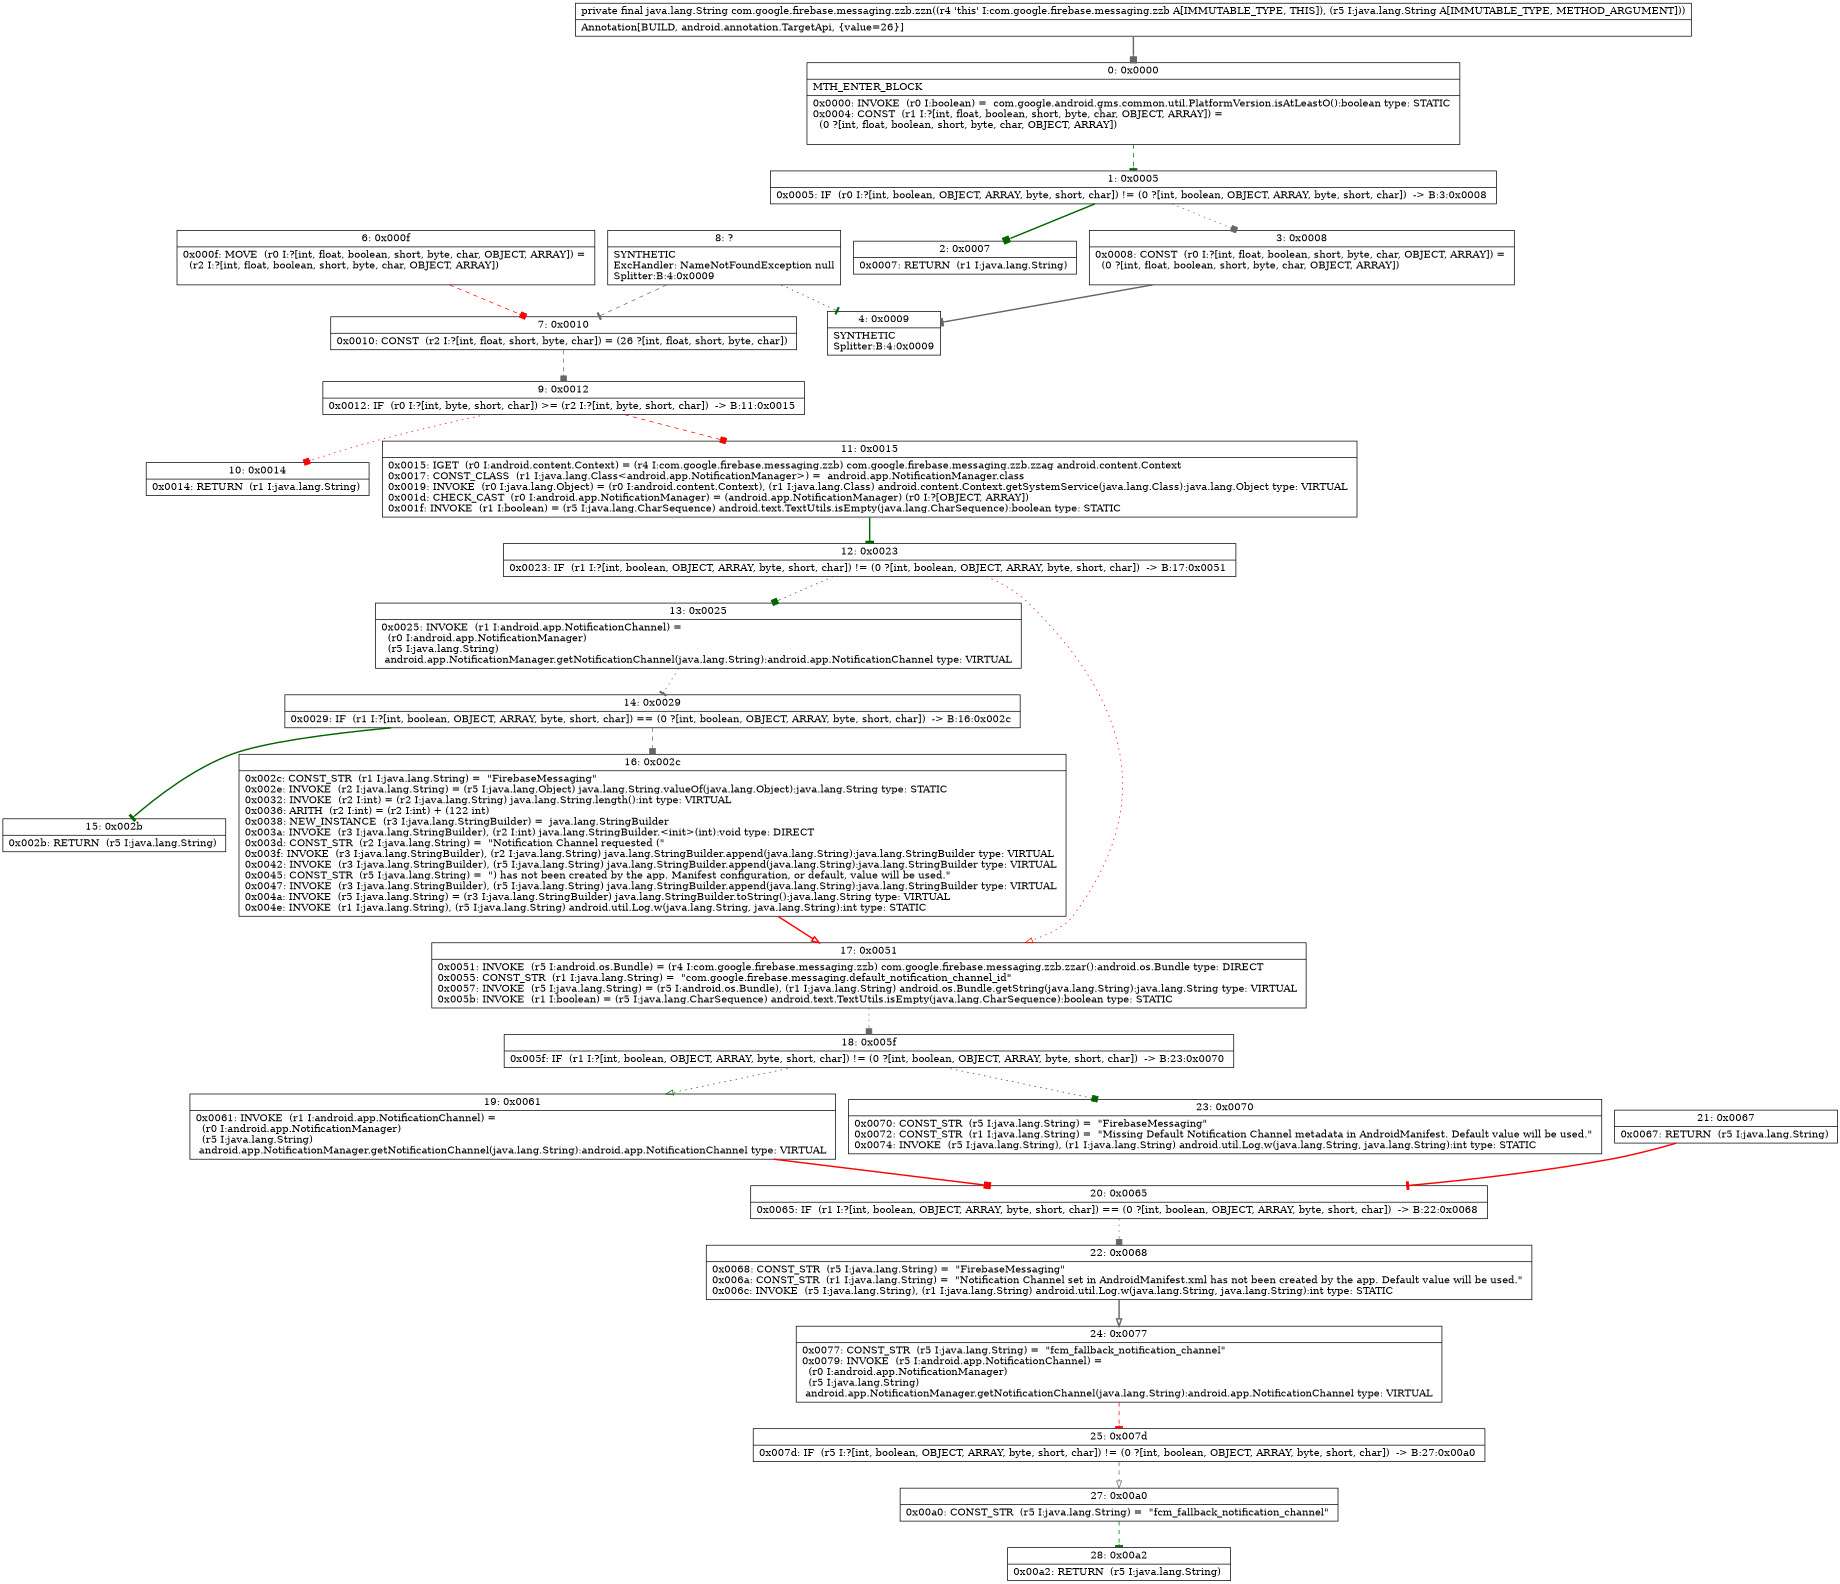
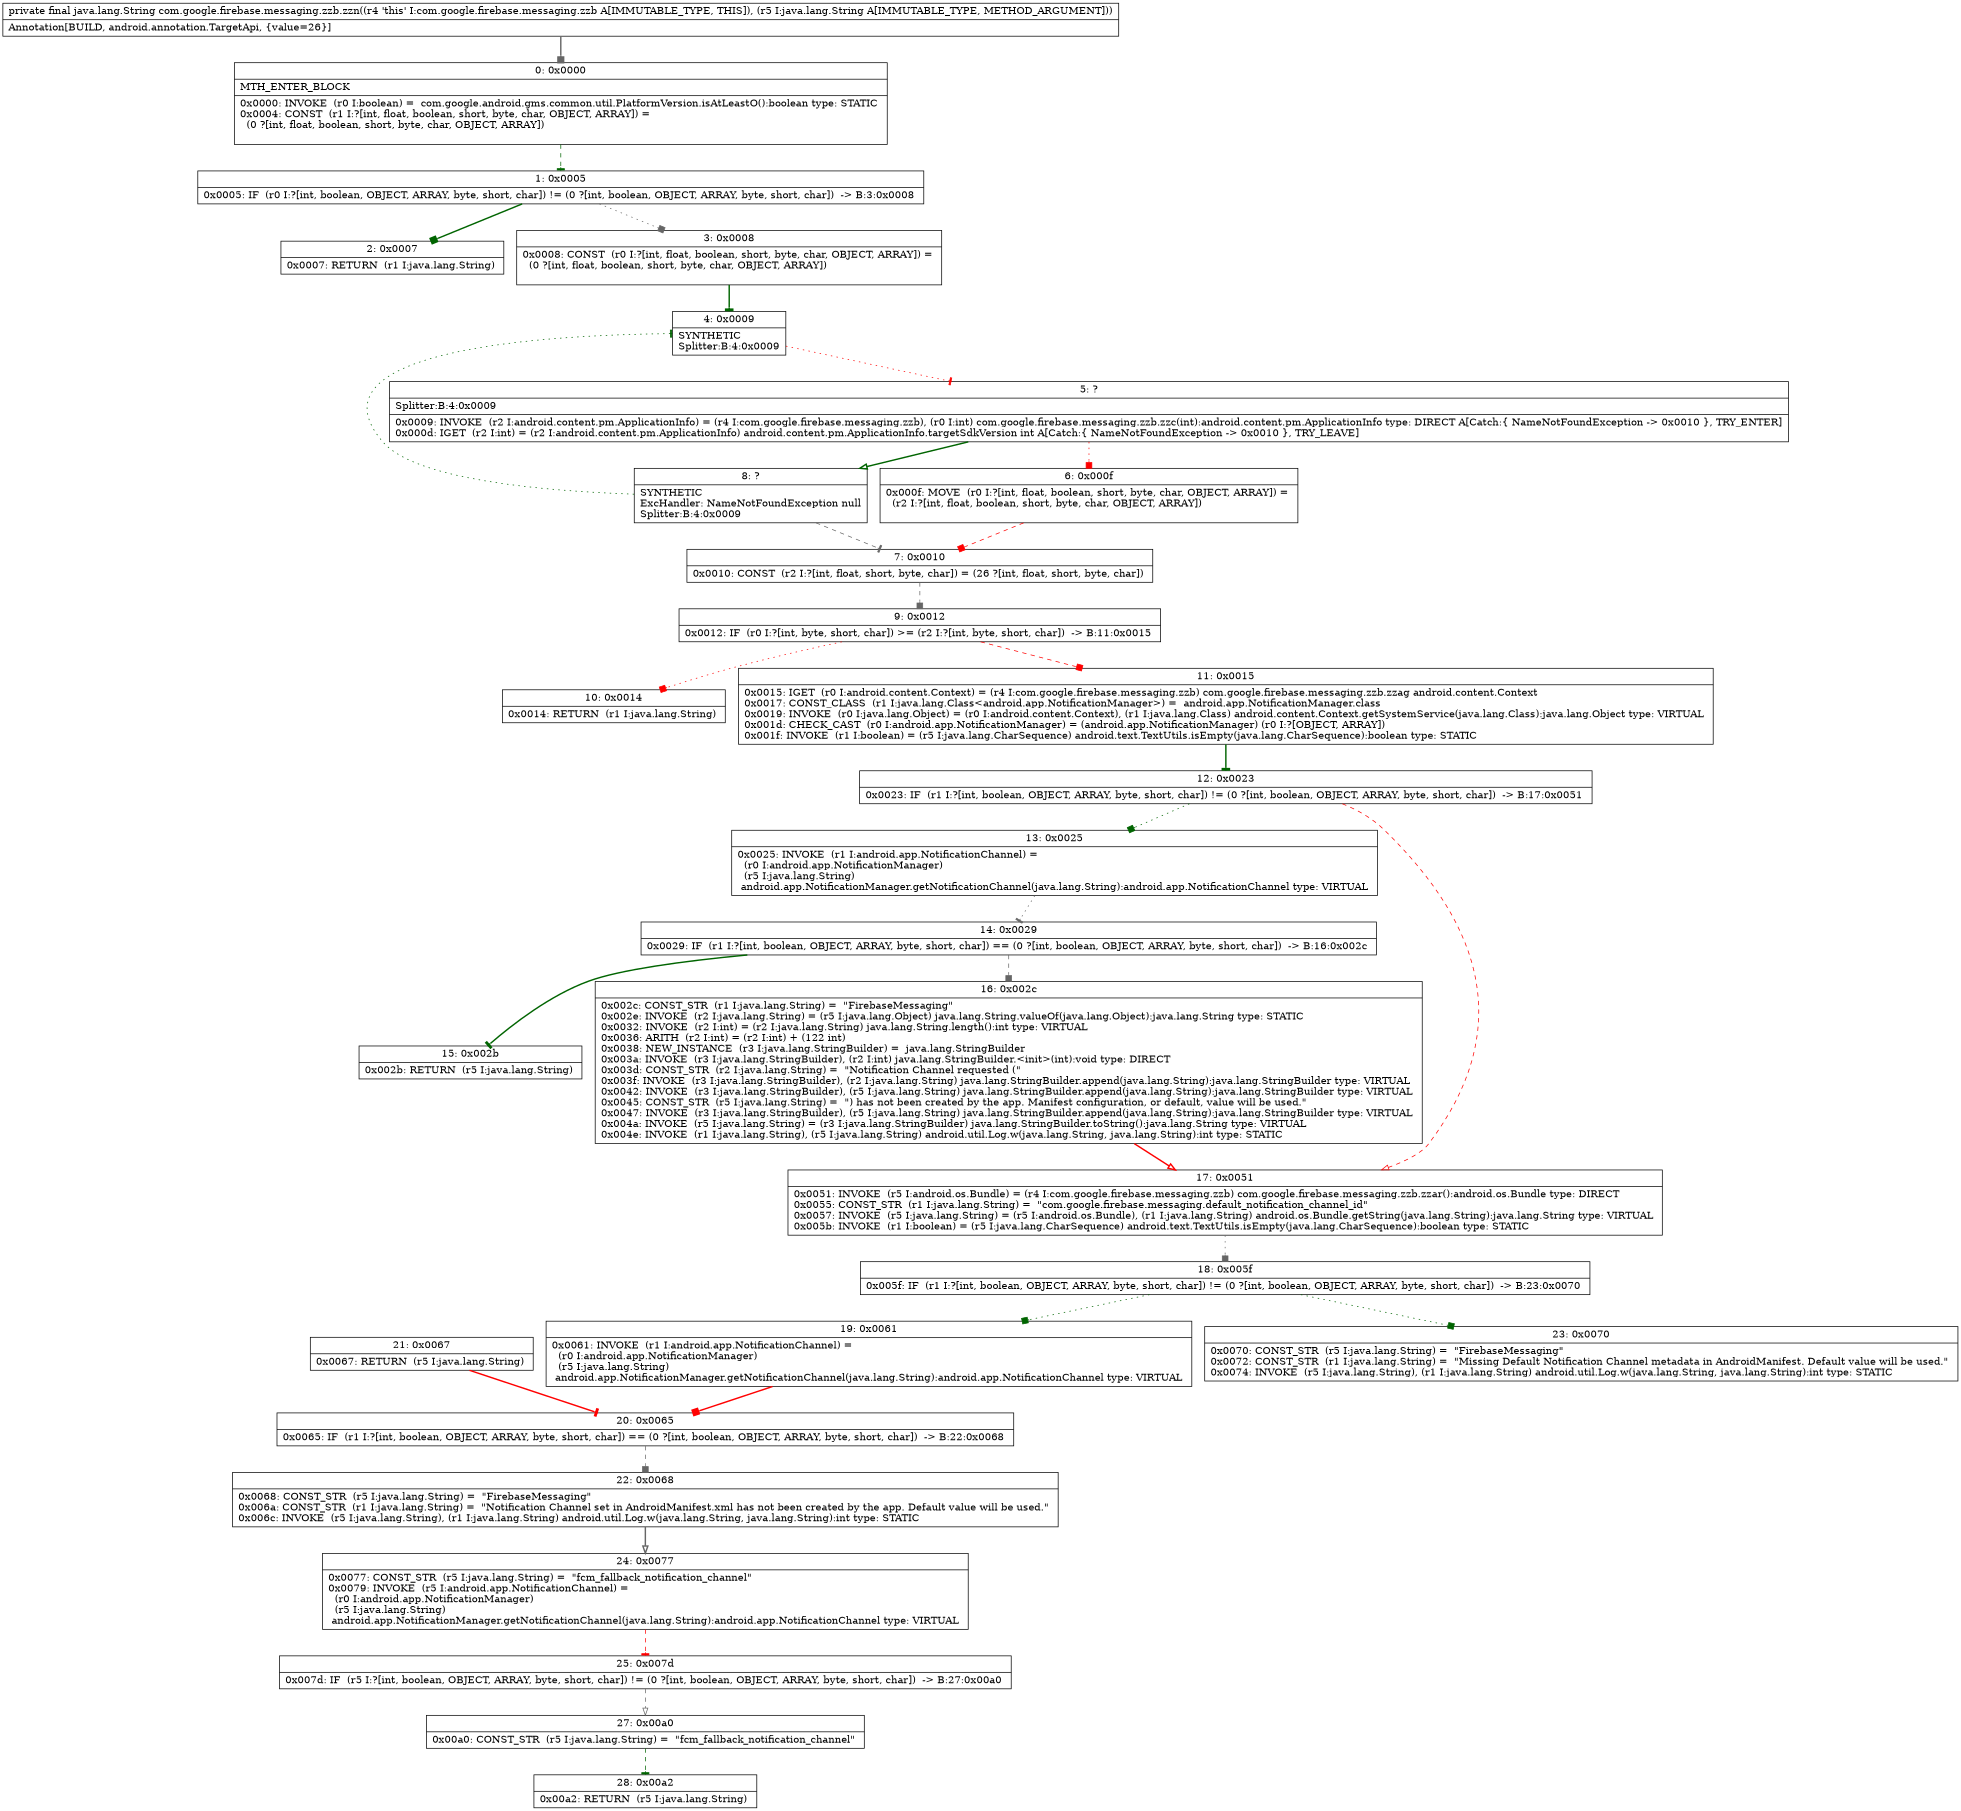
edge "3: 0x0008" -> "4: 0x0009": color gray40 -> darkgreen
node "5: ?": added
edge "12: 0x0023" -> "17: 0x0051": style dotted -> dashed
edge "18: 0x005f" -> "19: 0x0061": arrowhead onormal -> box
edge "20: 0x0065" -> "22: 0x0068": style dotted -> dashed
